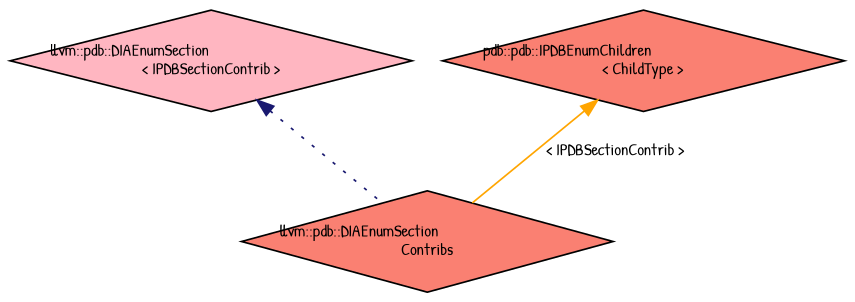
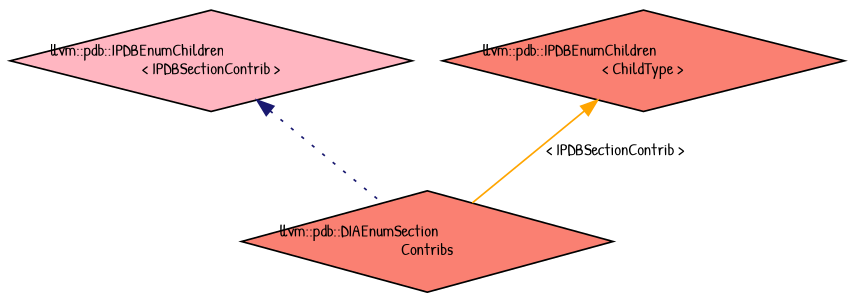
node "llvm::pdb::DIAEnumSection < IPDBSectionContrib >": label "llvm::pdb::DIAEnumSection < IPDBSectionContrib >" -> "llvm::pdb::IPDBEnumChildren < IPDBSectionContrib >"
node "pdb::pdb::IPDBEnumChildren < ChildType >": label "pdb::pdb::IPDBEnumChildren < ChildType >" -> "llvm::pdb::IPDBEnumChildren < ChildType >"
